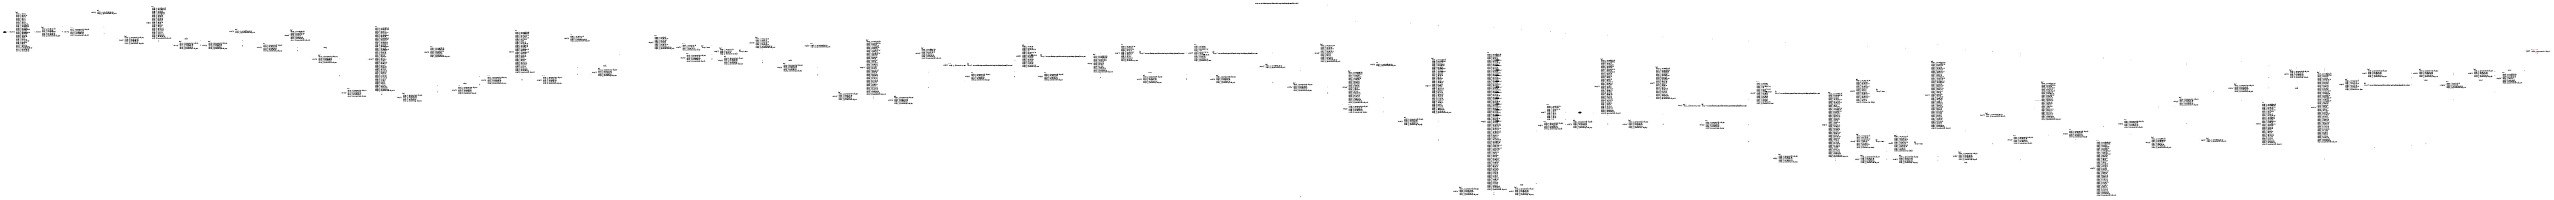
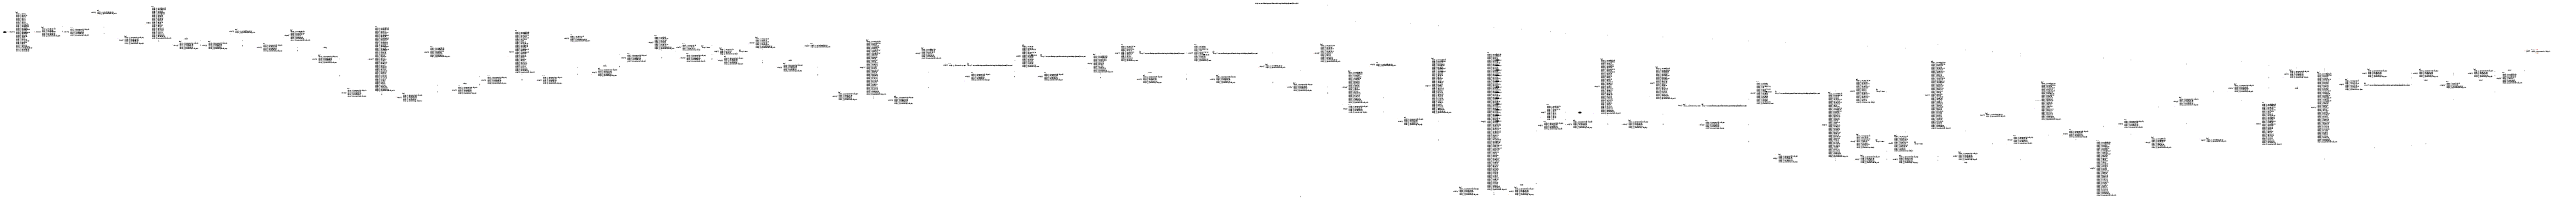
node "0x401894 [28]": added
